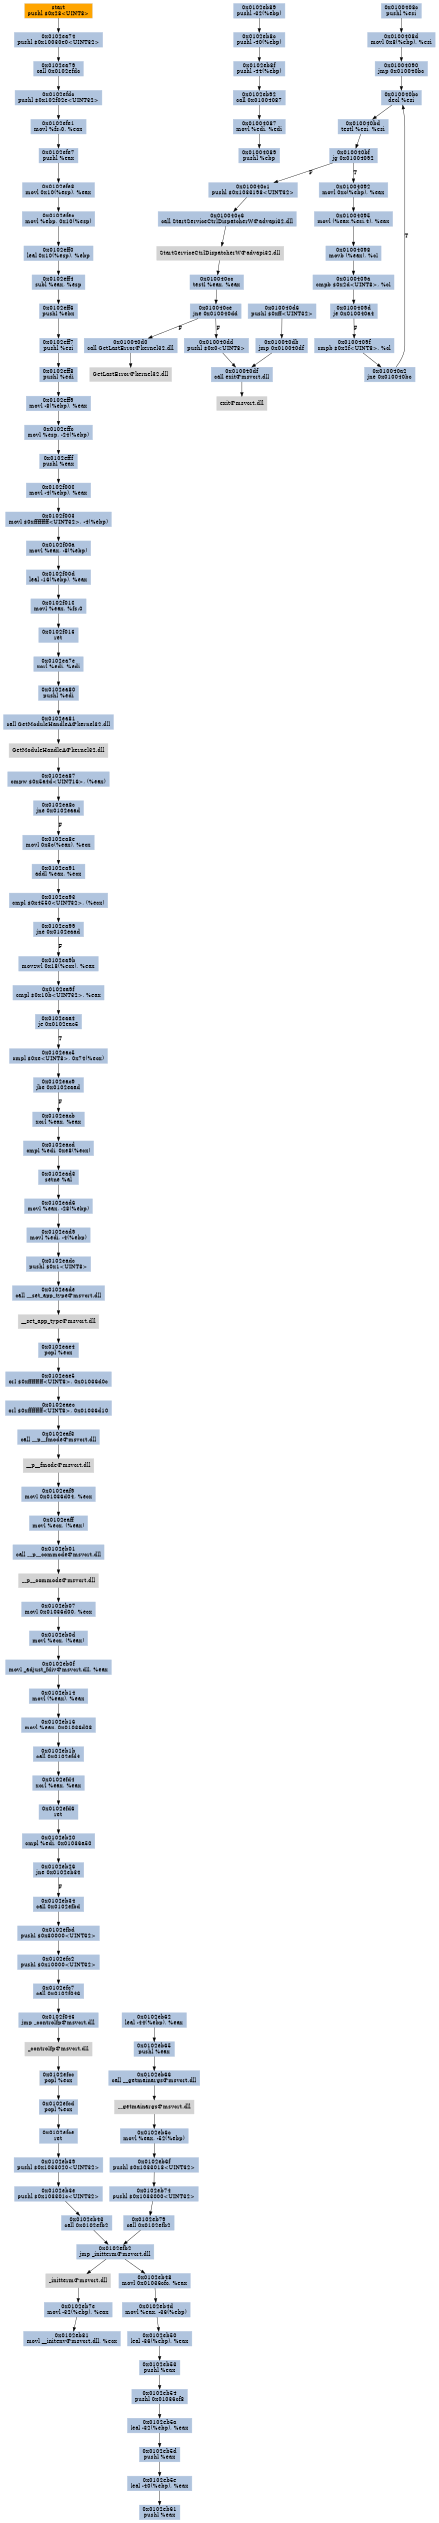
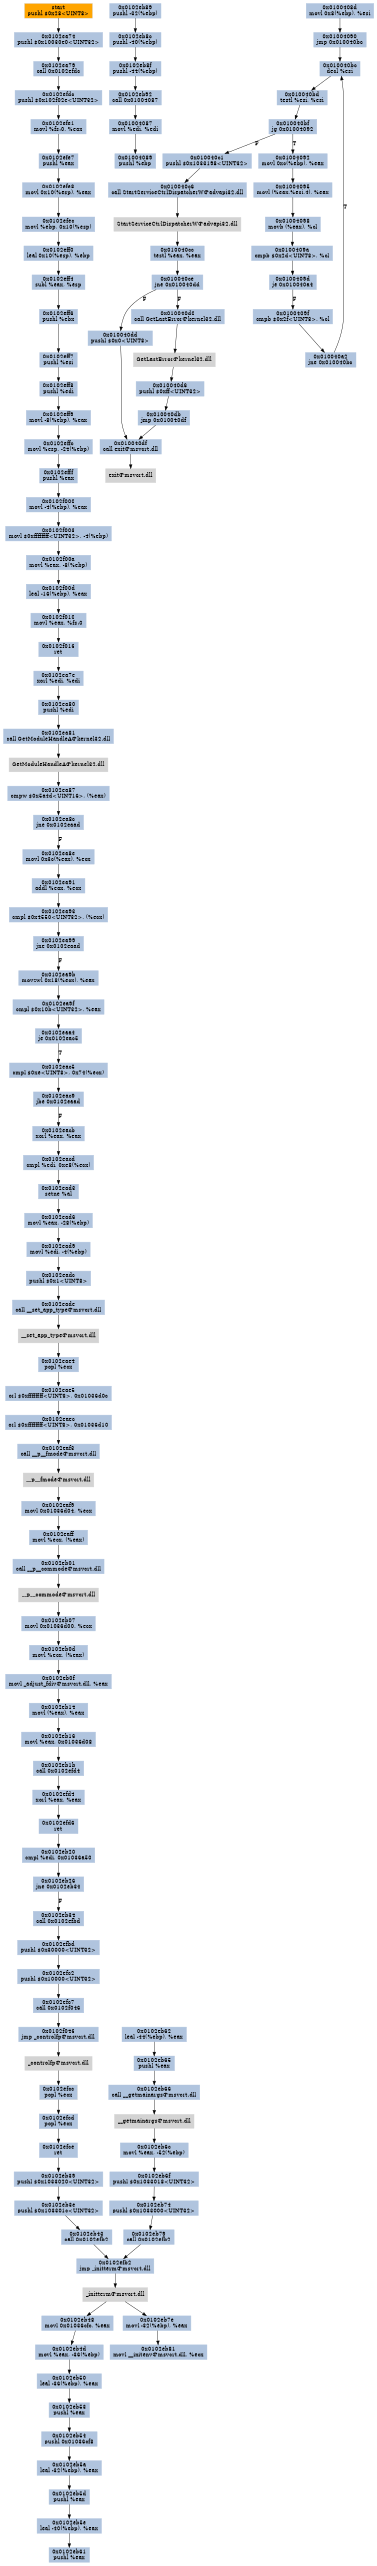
node "0x0100408c pushl %esi": removed
edge "GetLastError@kernel32.dll" -> "0x010040d6 pushl $0xff<UINT32>": added
edge "0x0102efb2 jmp _initterm@msvcrt.dll" -> "0x0102eb48 movl 0x01036cfc, %eax": now "_initterm@msvcrt.dll" -> "0x0102eb48 movl 0x01036cfc, %eax"
